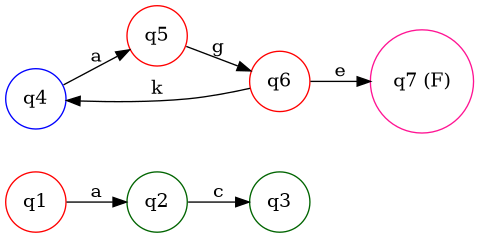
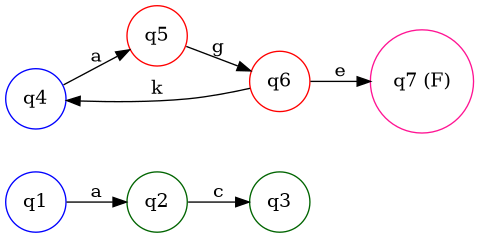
node "q1": color red -> blue
